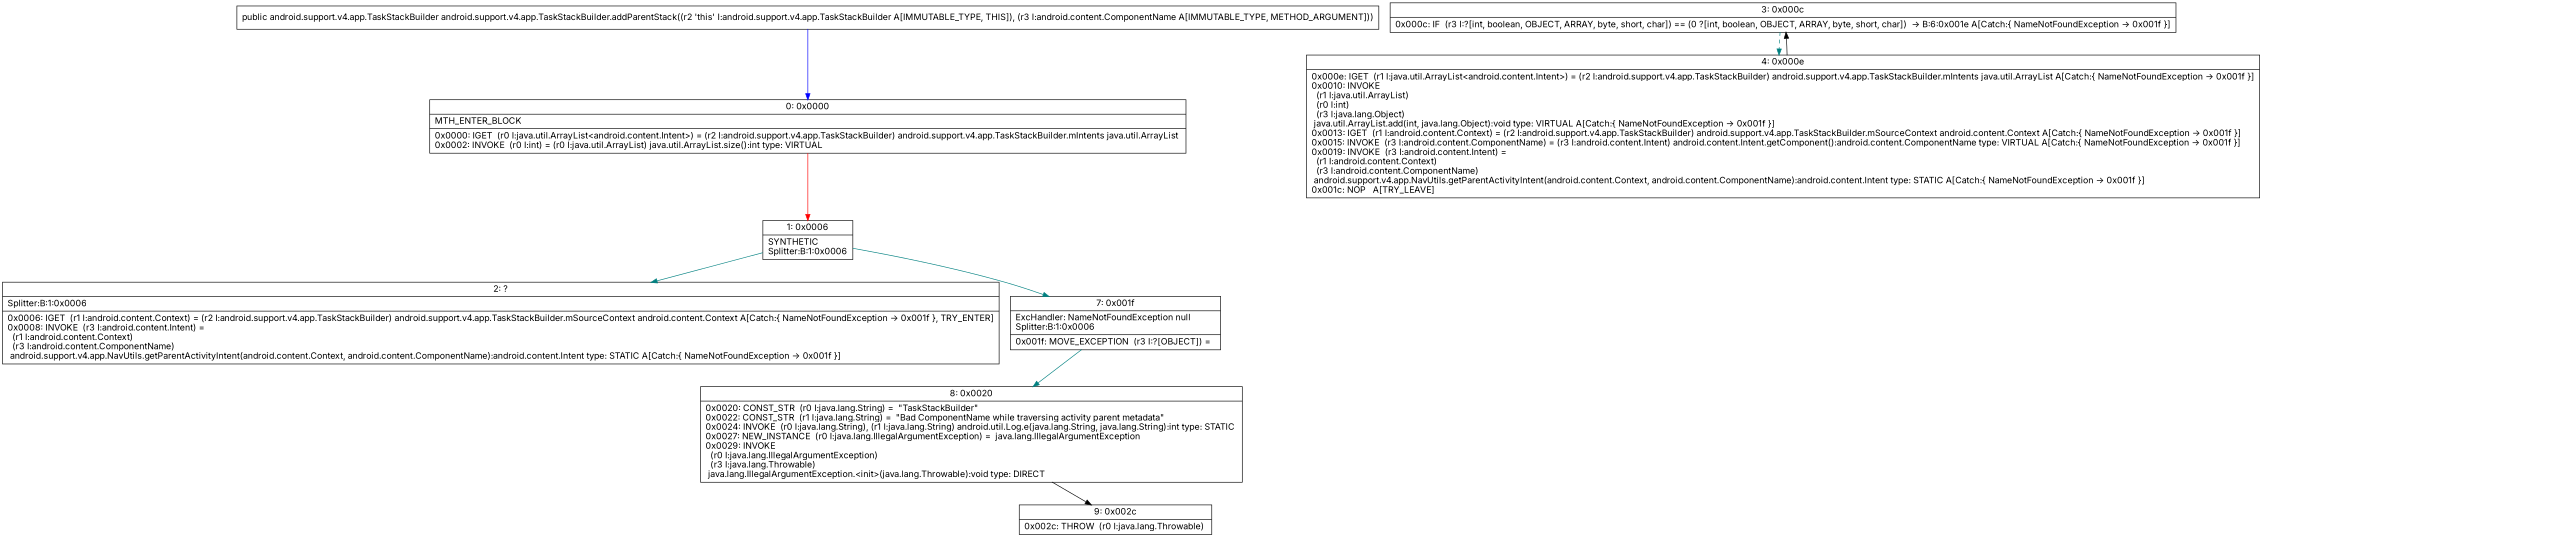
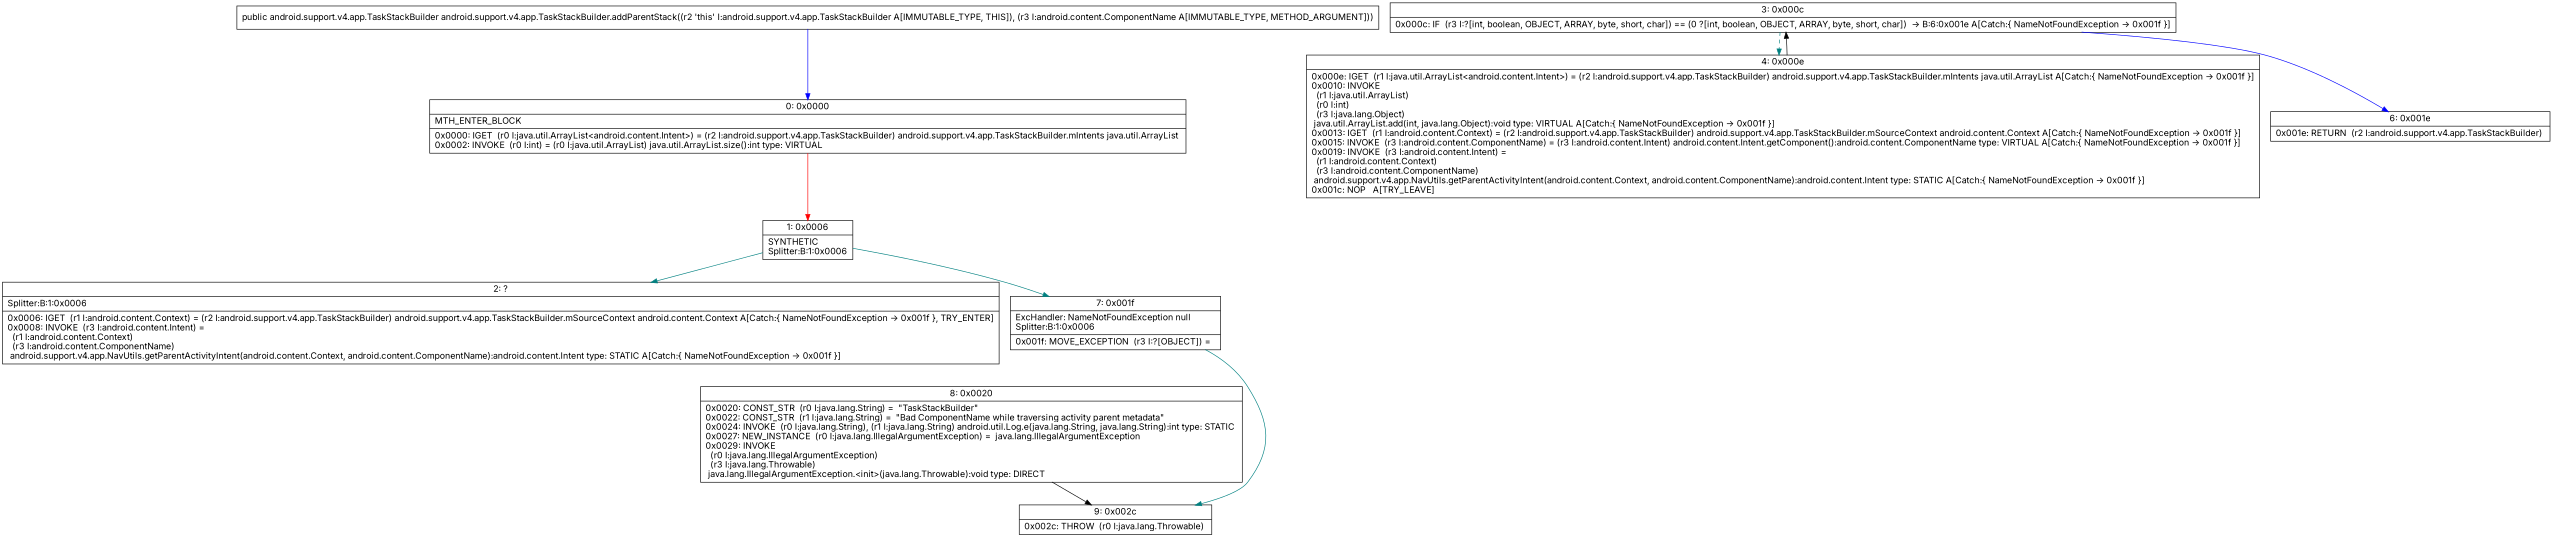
node "6: 0x001e": added
edge "7: 0x001f" -> "8: 0x0020": now "7: 0x001f" -> "9: 0x002c"
